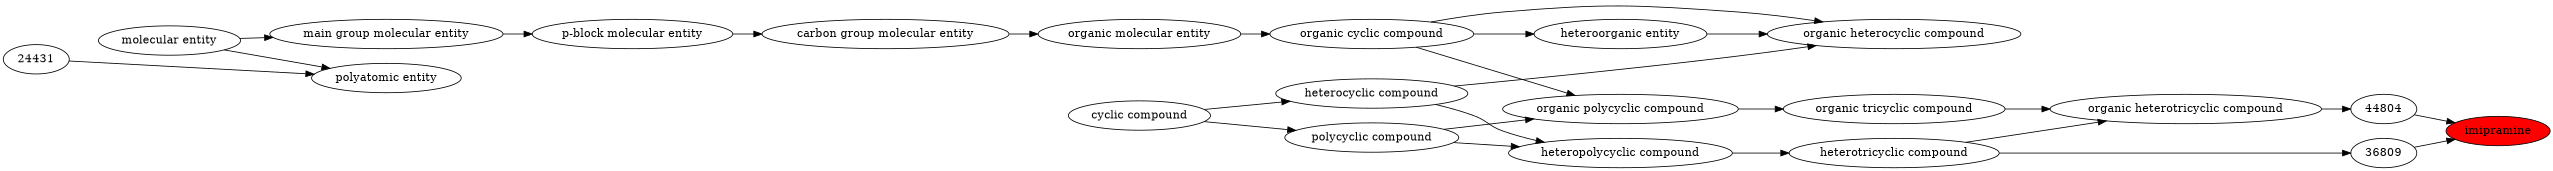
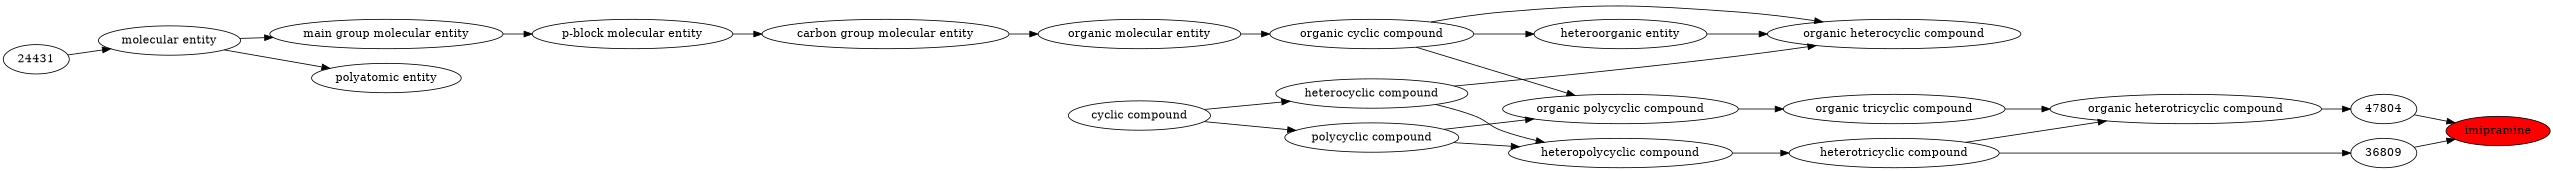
edge "24431" -> "polyatomic entity": now "24431" -> "molecular entity"
node "44804": label "44804" -> "47804"
